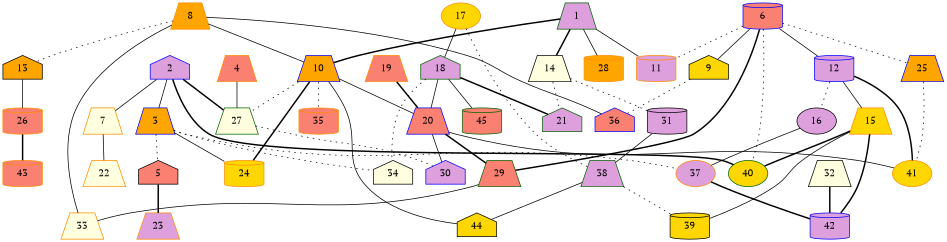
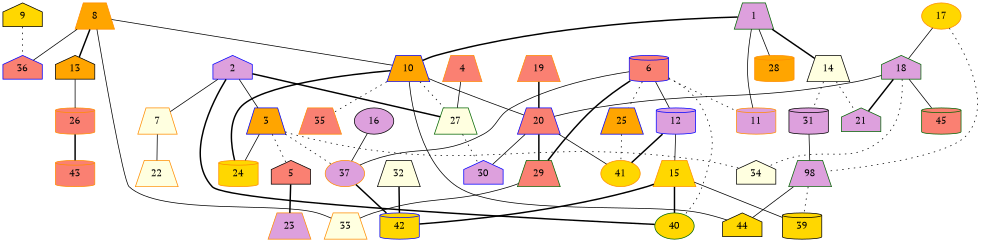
edge "8" -- "13": style dotted -> bold
edge "6" -- "9": now "6" -- "37"
edge "12" -- "16": removed
node "35": shape cylinder -> trapezium
node "38": label "38" -> "98"
node "42": fillcolor plum -> gold
